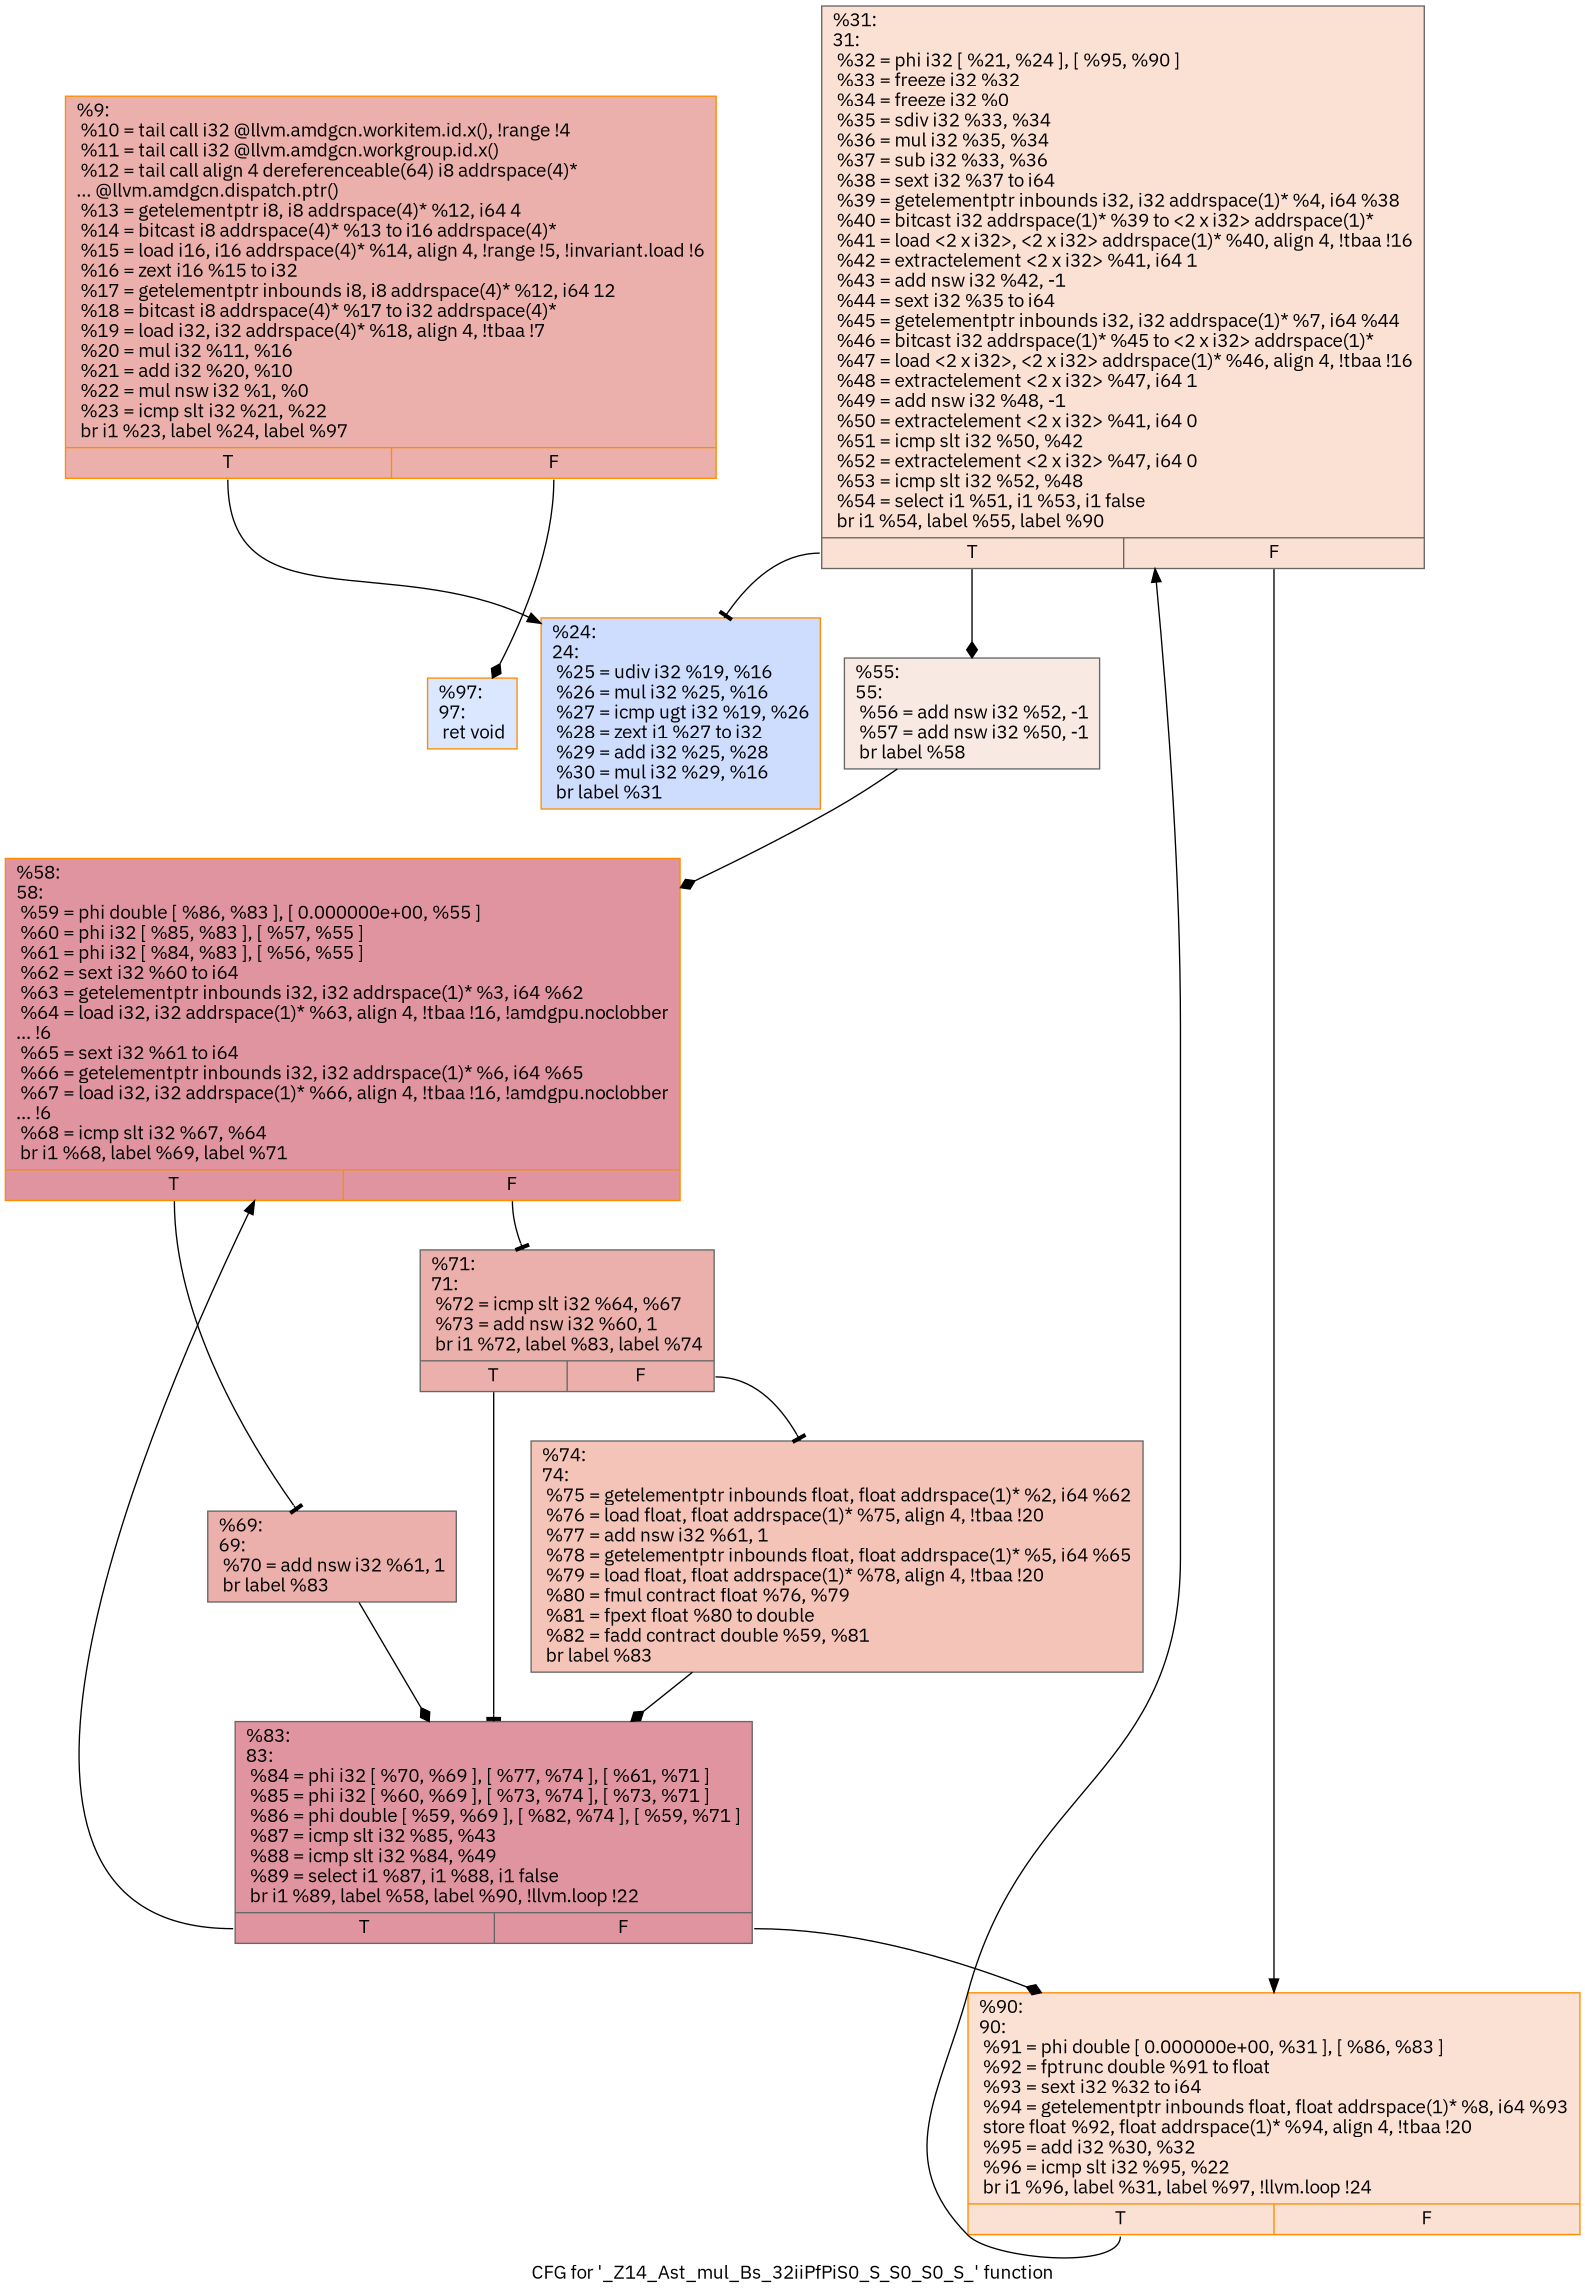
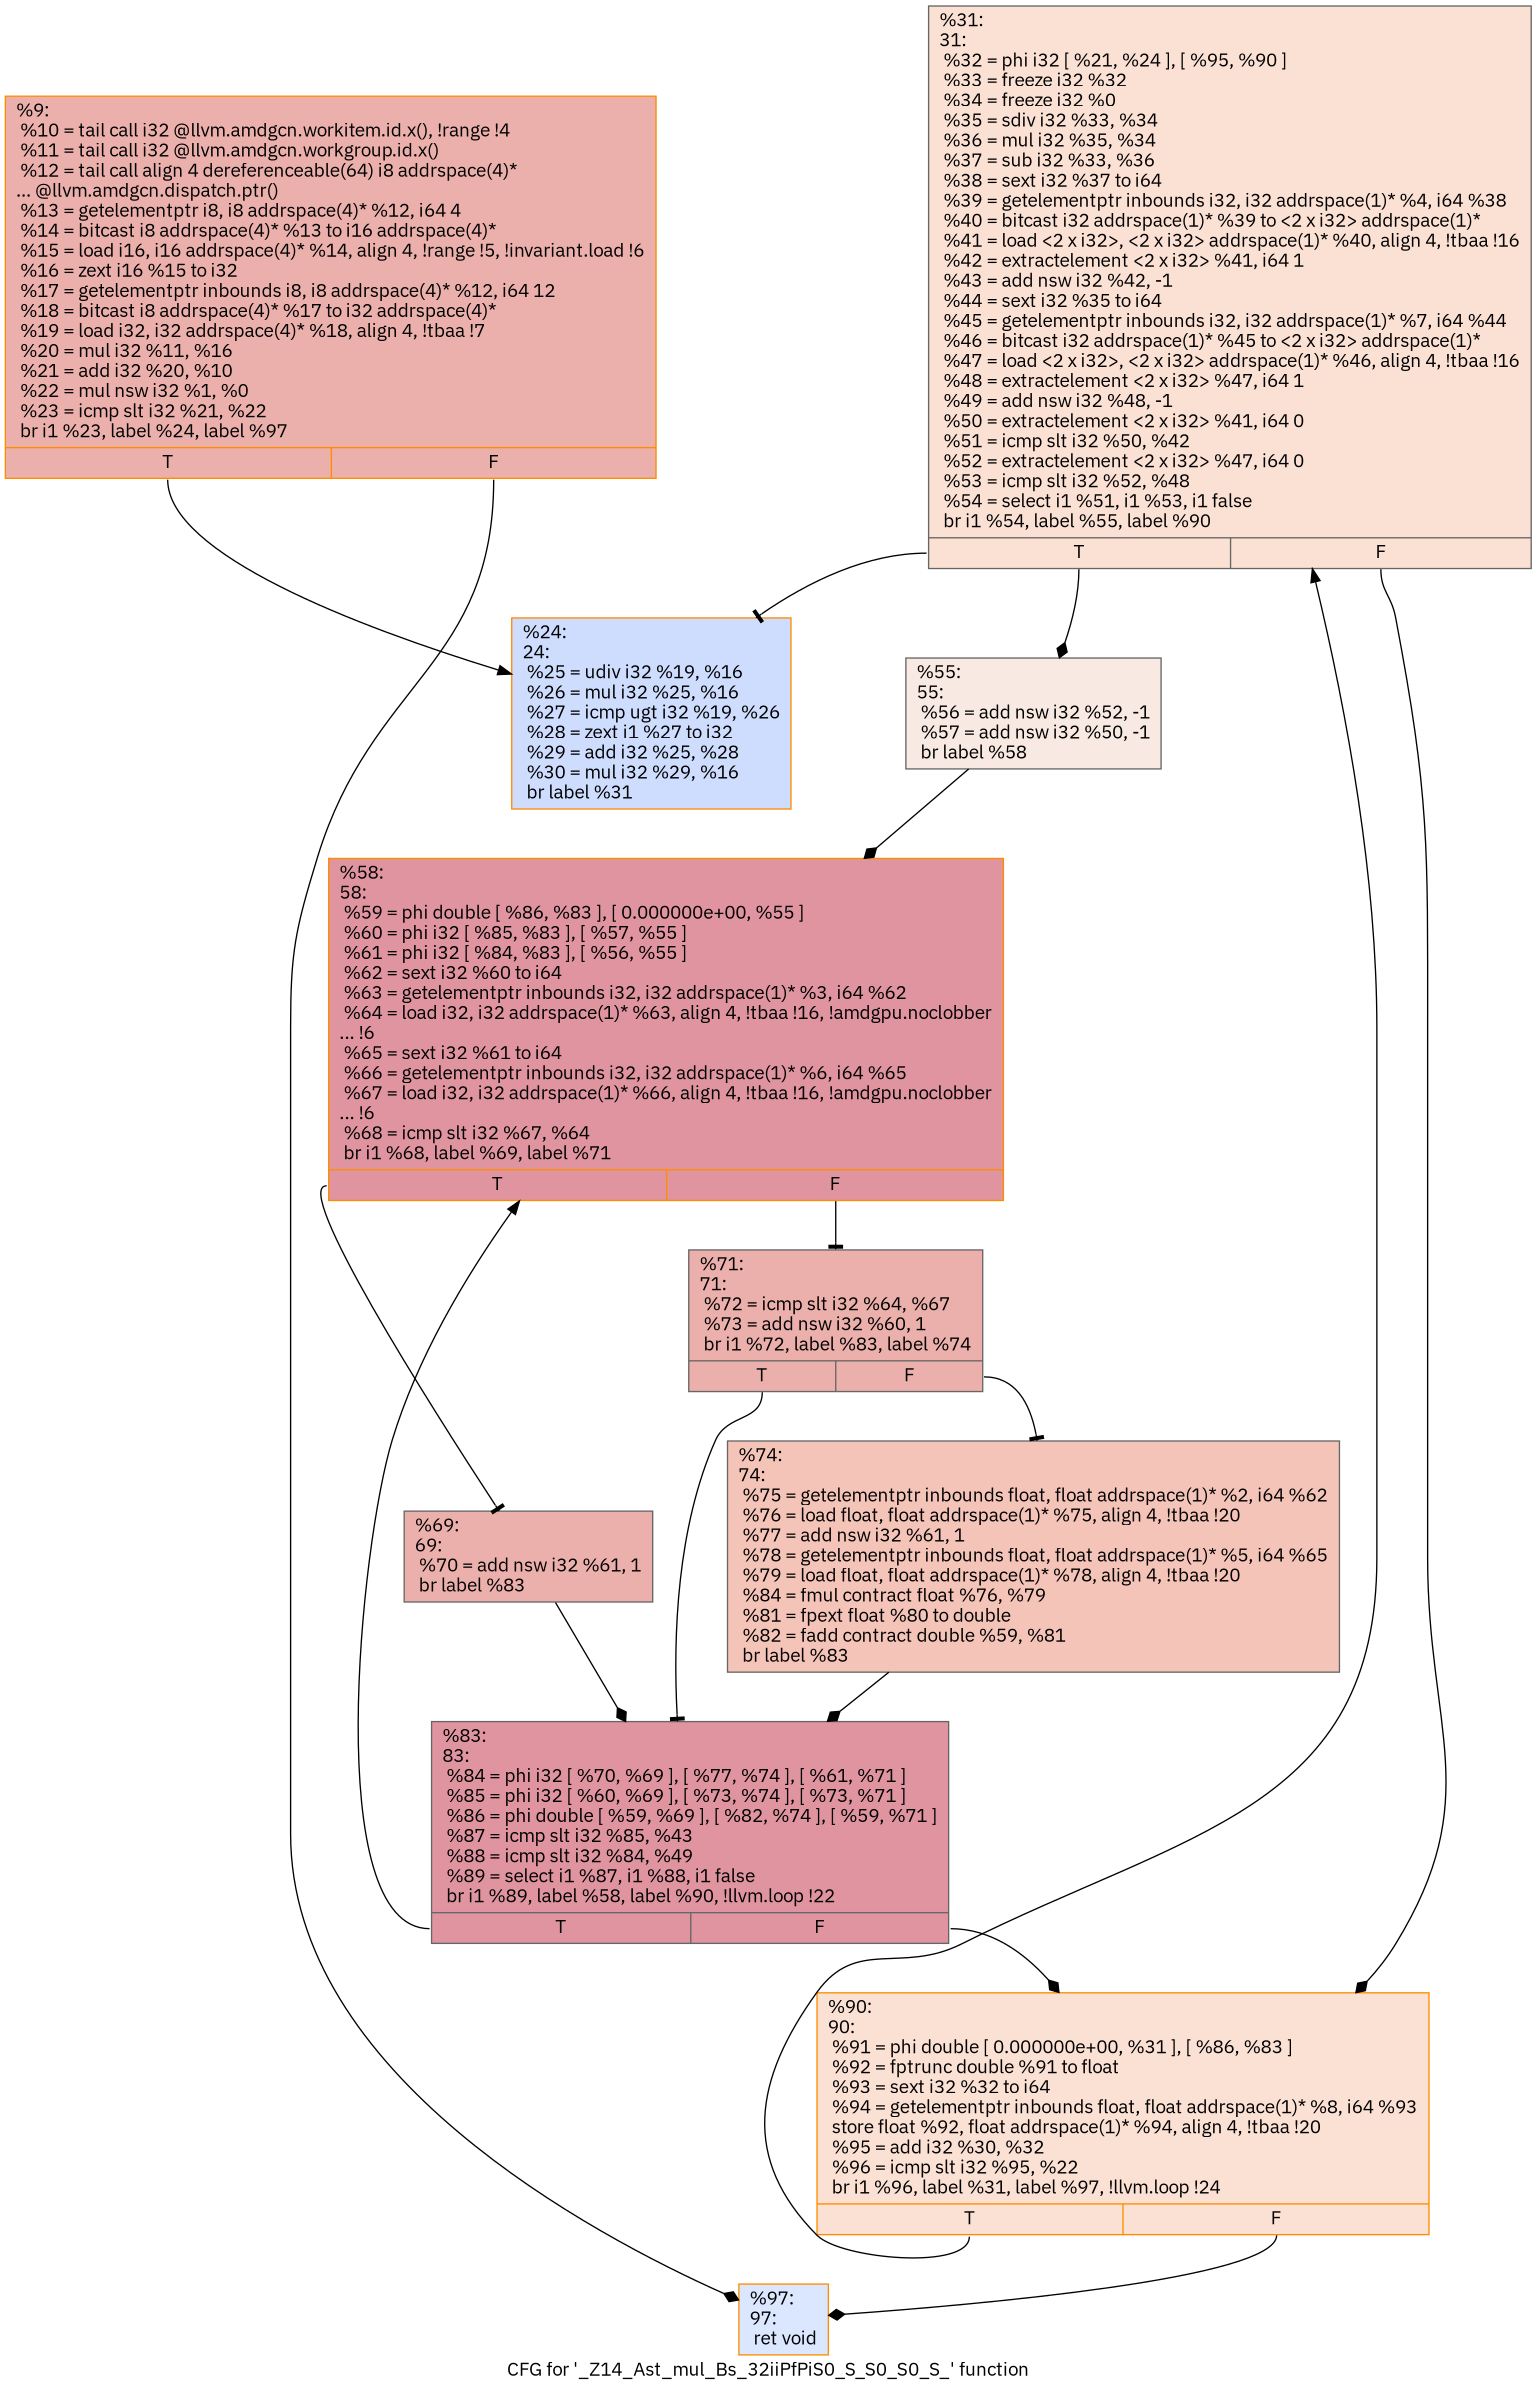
edge "%31:" -> "%90:": arrowhead normal -> diamond
node "%74:": text "%80 = fmul contract float %76, %79" -> "%84 = fmul contract float %76, %79"
edge "%90:" -> "%97:": added
